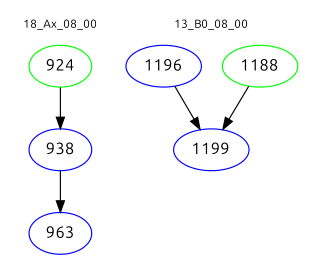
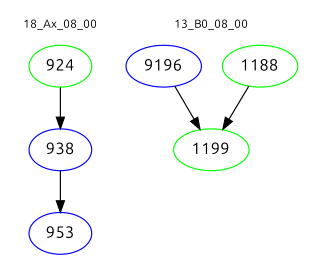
node "1196": label "1196" -> "9196"
node "1199": color blue -> green
node "963": label "963" -> "953"
